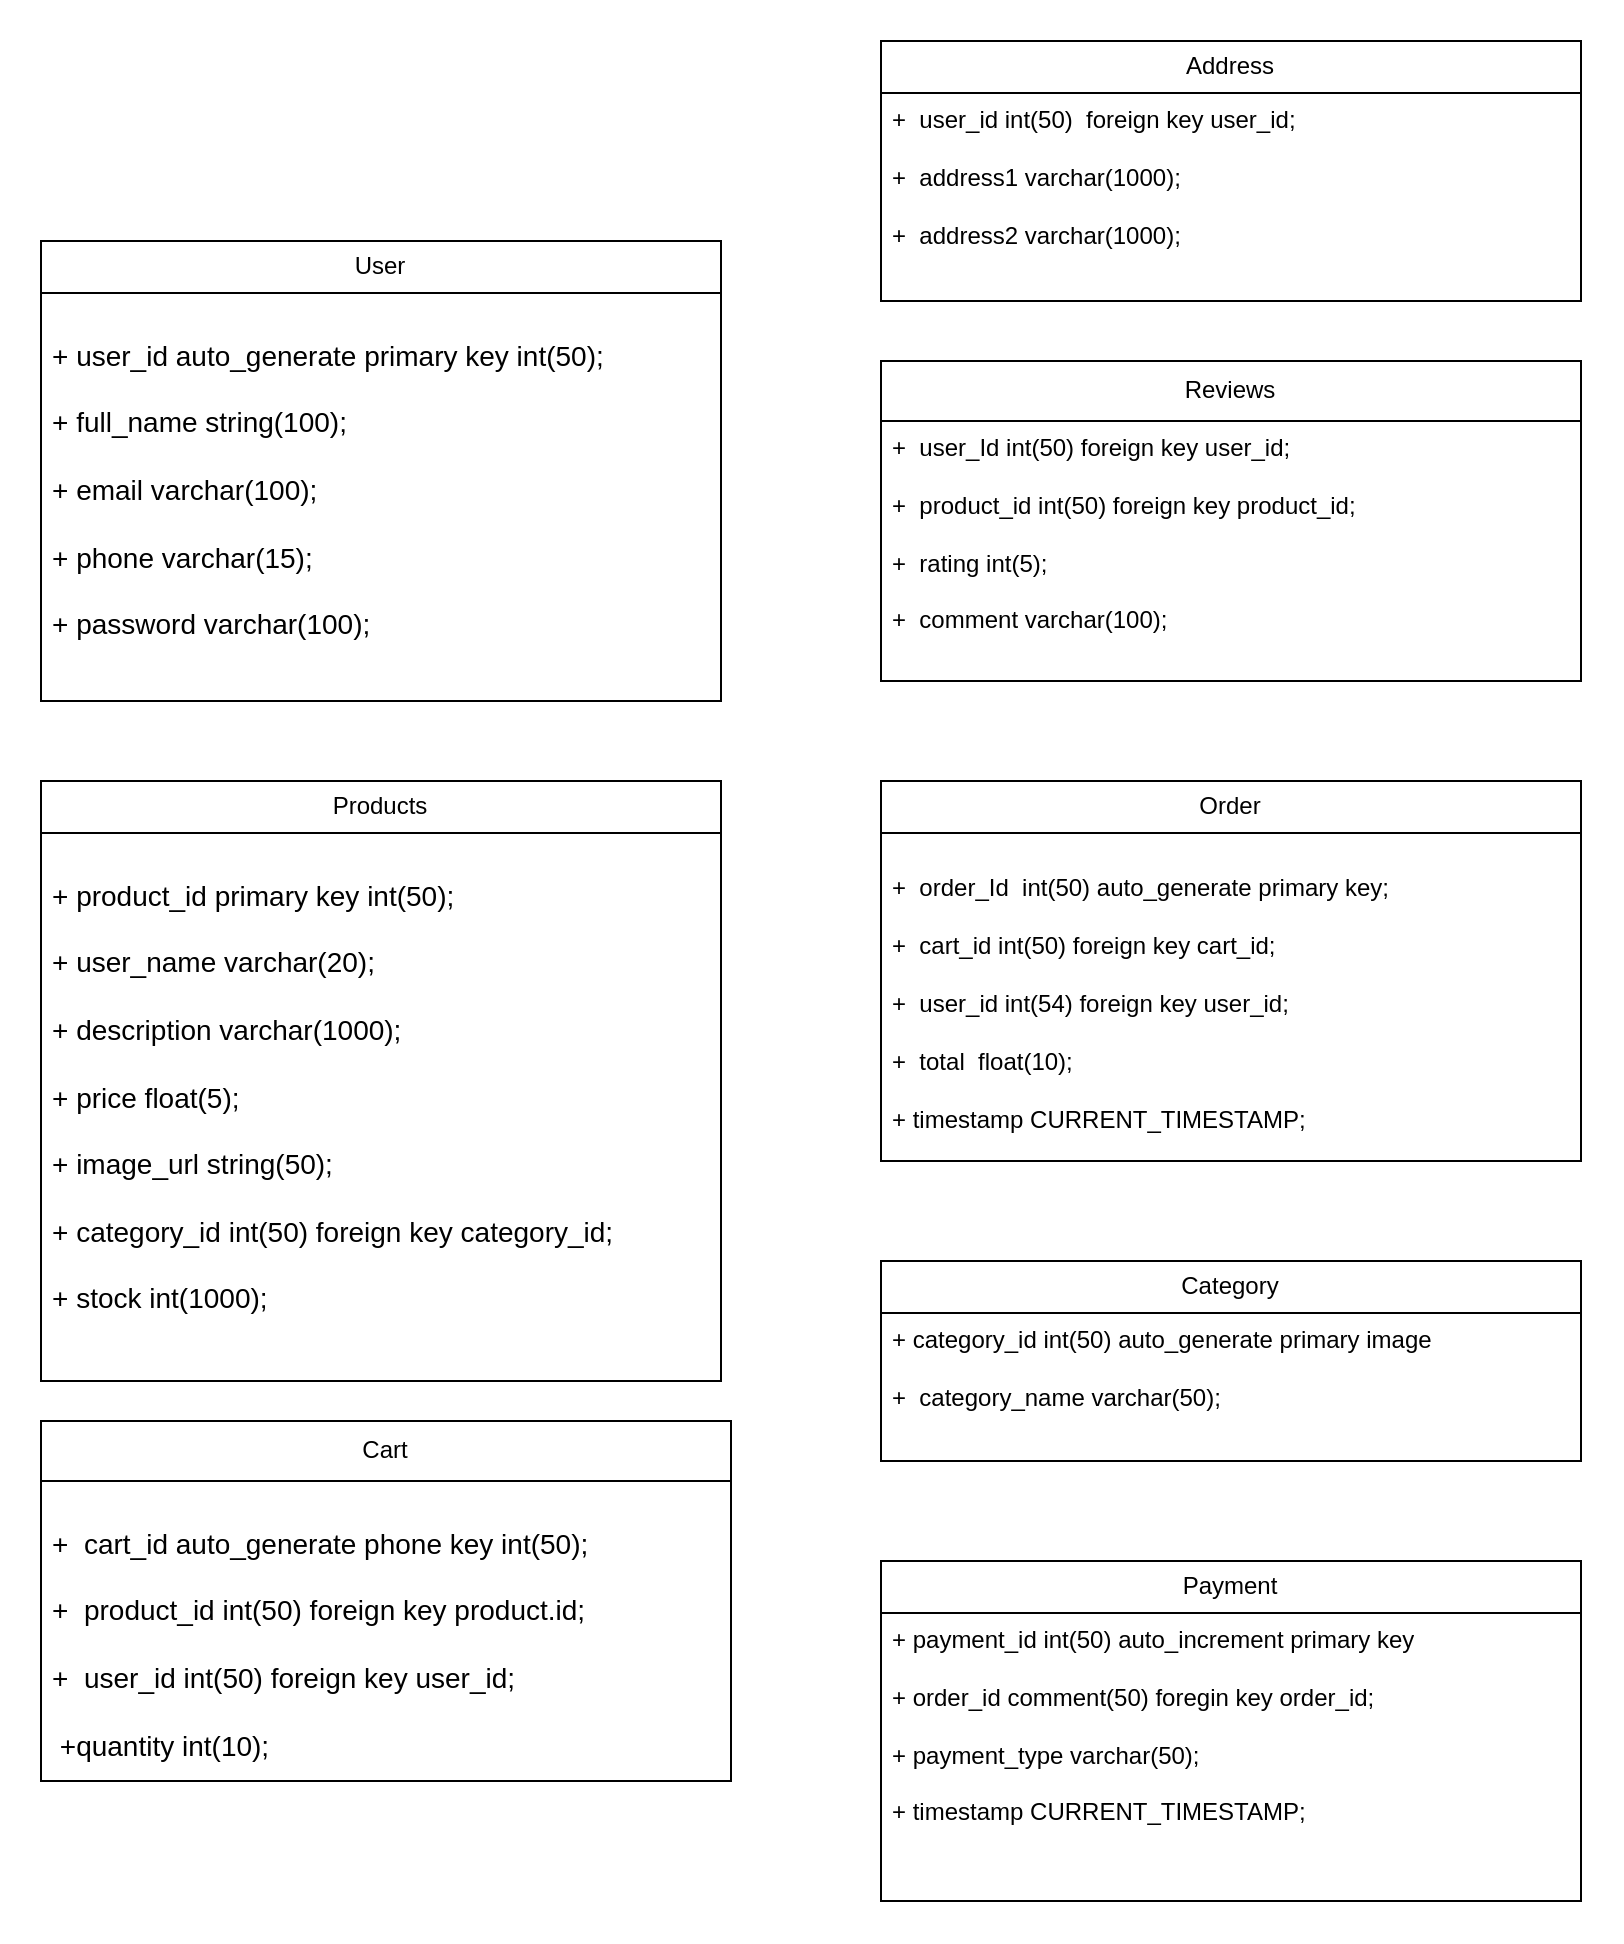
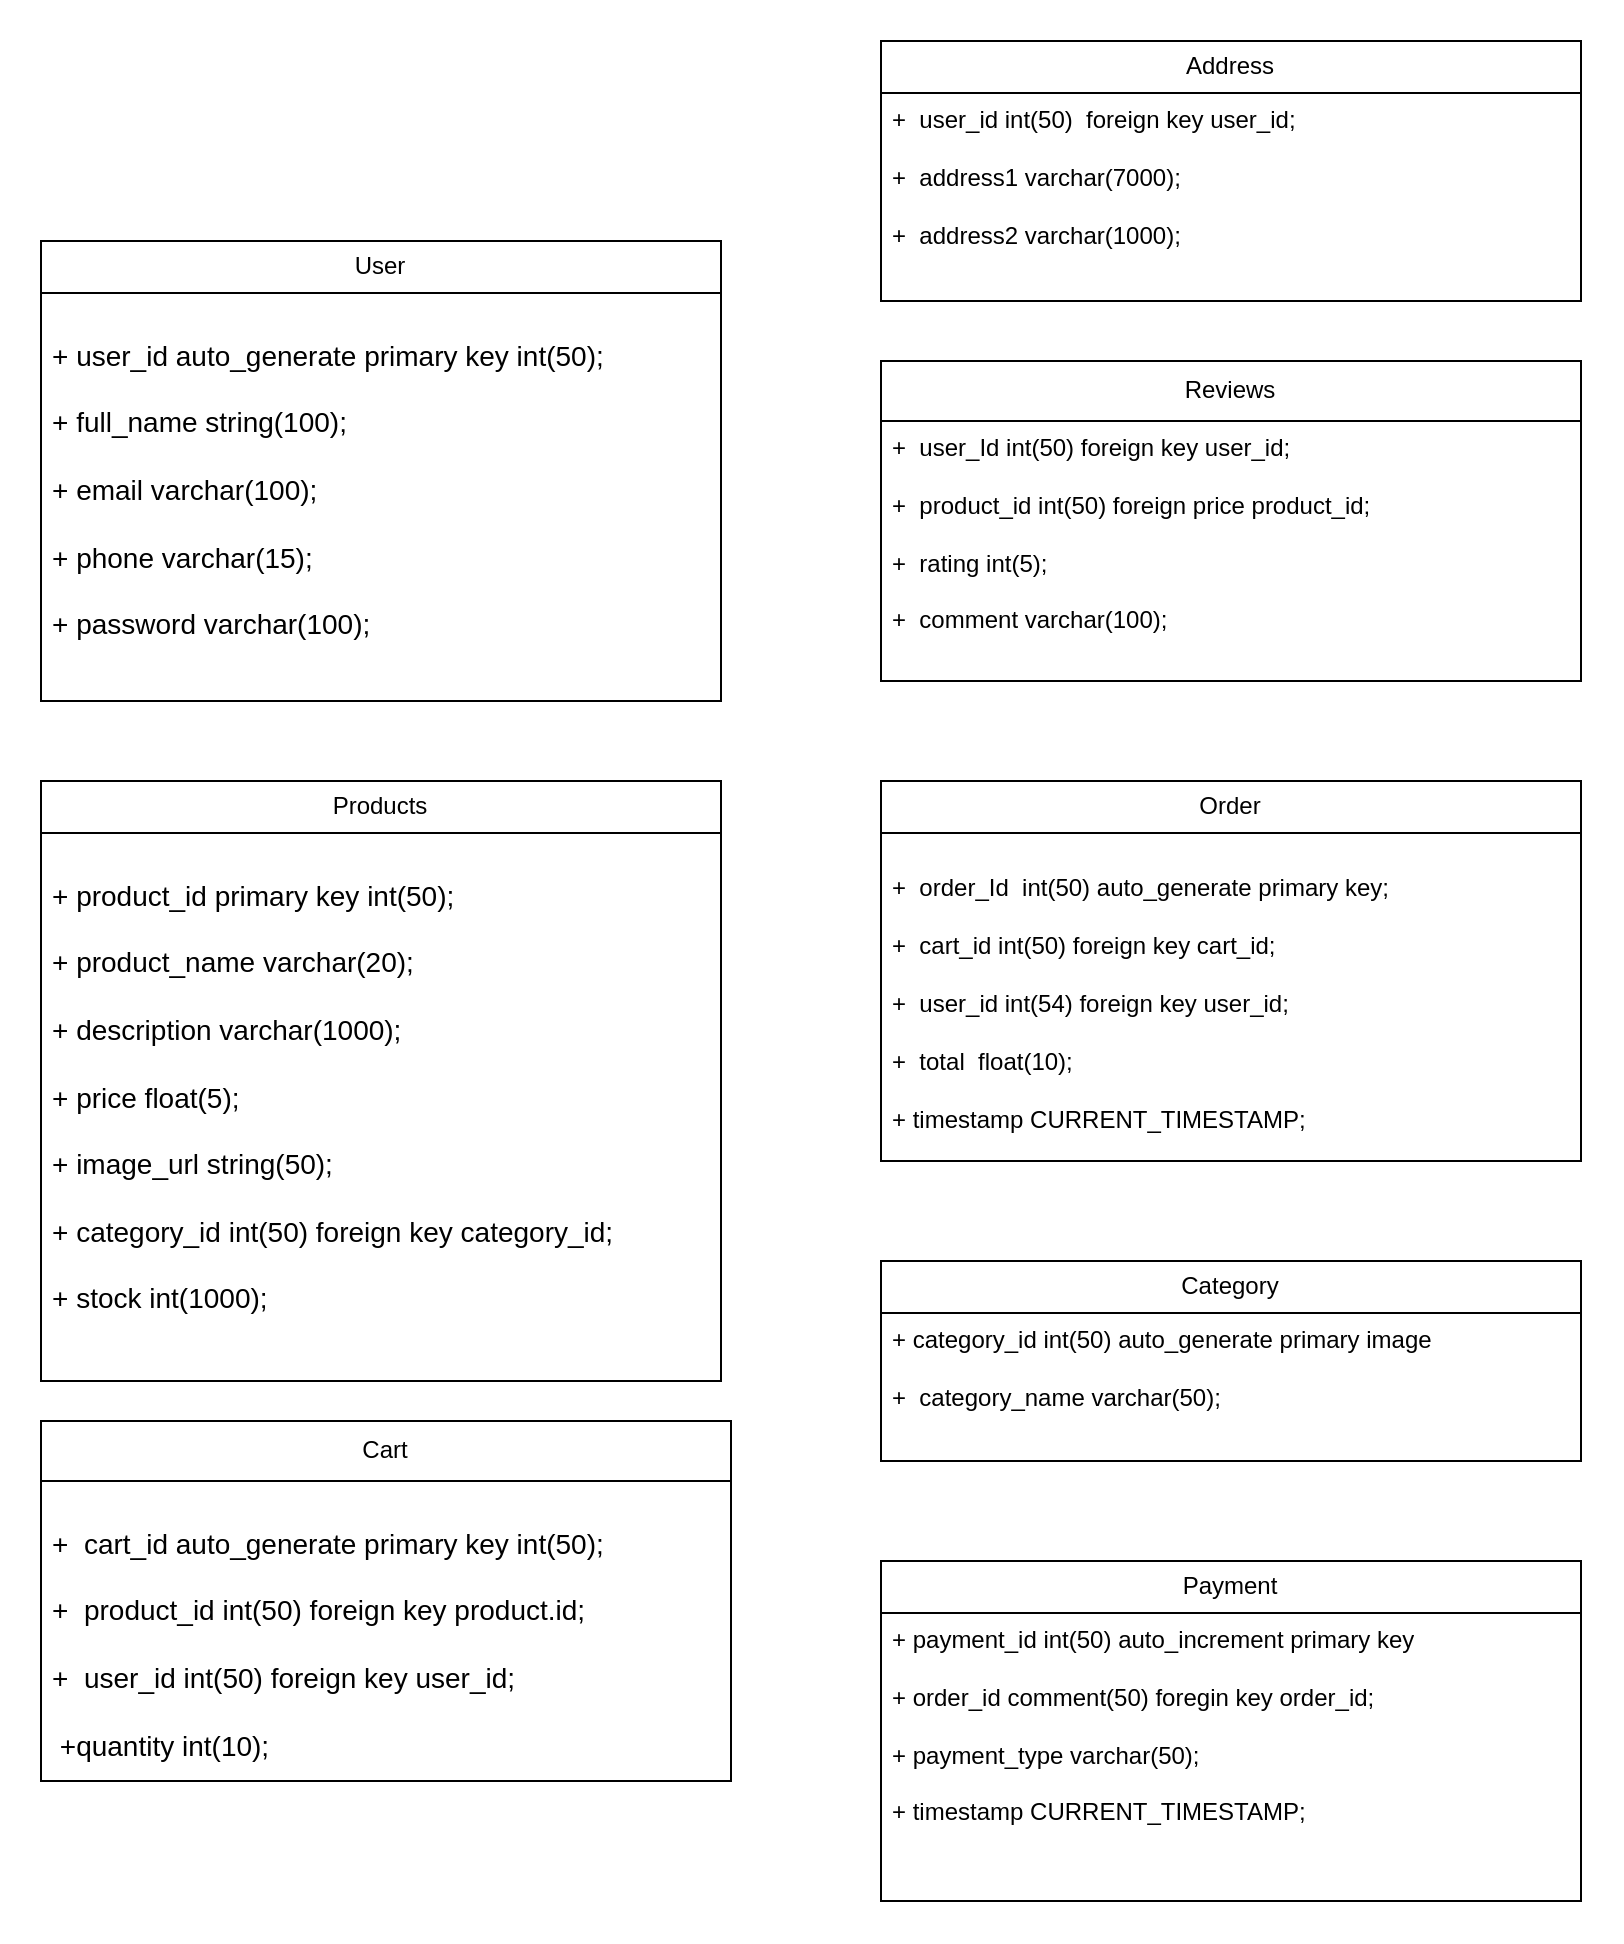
node "+ user_id int(50) foreign key user_id; + address1 varchar(1000); + address2 varchar(1000);": label "+ user_id int(50) foreign key user_id; + address1 varchar(1000); + address2 varchar(1000);" -> "+ user_id int(50) foreign key user_id; + address1 varchar(7000); + address2 varchar(1000);"
node "+ user_Id int(50) foreign key user_id; + product_id int(50) foreign key product_id; + rating int(5); + comment varchar(100);": label "+ user_Id int(50) foreign key user_id; + product_id int(50) foreign key product_id; + rating int(5); + comment varchar(100);" -> "+ user_Id int(50) foreign key user_id; + product_id int(50) foreign price product_id; + rating int(5); + comment varchar(100);"
node "+ product_id primary key int(50); + user_name varchar(20); + description varchar(1000); + price float(5); + image_url string(50); + category_id int(50) foreign key category_id; + stock int(1000);": label "+ product_id primary key int(50); + user_name varchar(20); + description varchar(1000); + price float(5); + image_url string(50); + category_id int(50) foreign key category_id; + stock int(1000);" -> "+ product_id primary key int(50); + product_name varchar(20); + description varchar(1000); + price float(5); + image_url string(50); + category_id int(50) foreign key category_id; + stock int(1000);"
node "+ cart_id auto_generate phone key int(50); + product_id int(50) foreign key product.id; + user_id int(50) foreign key user_id; +quantity int(10);": label "+ cart_id auto_generate phone key int(50); + product_id int(50) foreign key product.id; + user_id int(50) foreign key user_id; +quantity int(10);" -> "+ cart_id auto_generate primary key int(50); + product_id int(50) foreign key product.id; + user_id int(50) foreign key user_id; +quantity int(10);"
